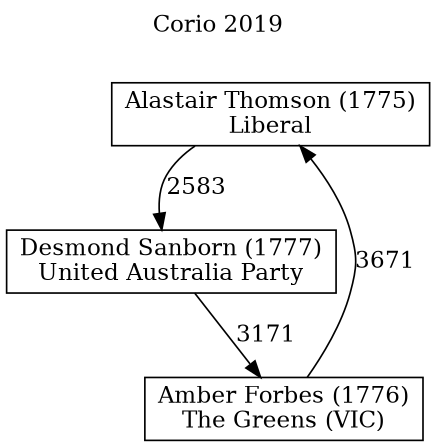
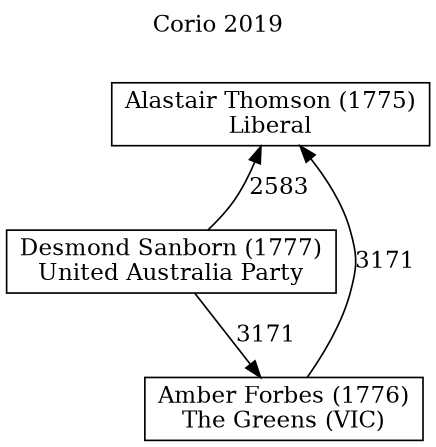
edge "Alastair Thomson (1775) Liberal" -> "Desmond Sanborn (1777) United Australia Party": reversed
edge "Amber Forbes (1776) The Greens (VIC)" -> "Alastair Thomson (1775) Liberal": label "3671" -> "3171"
